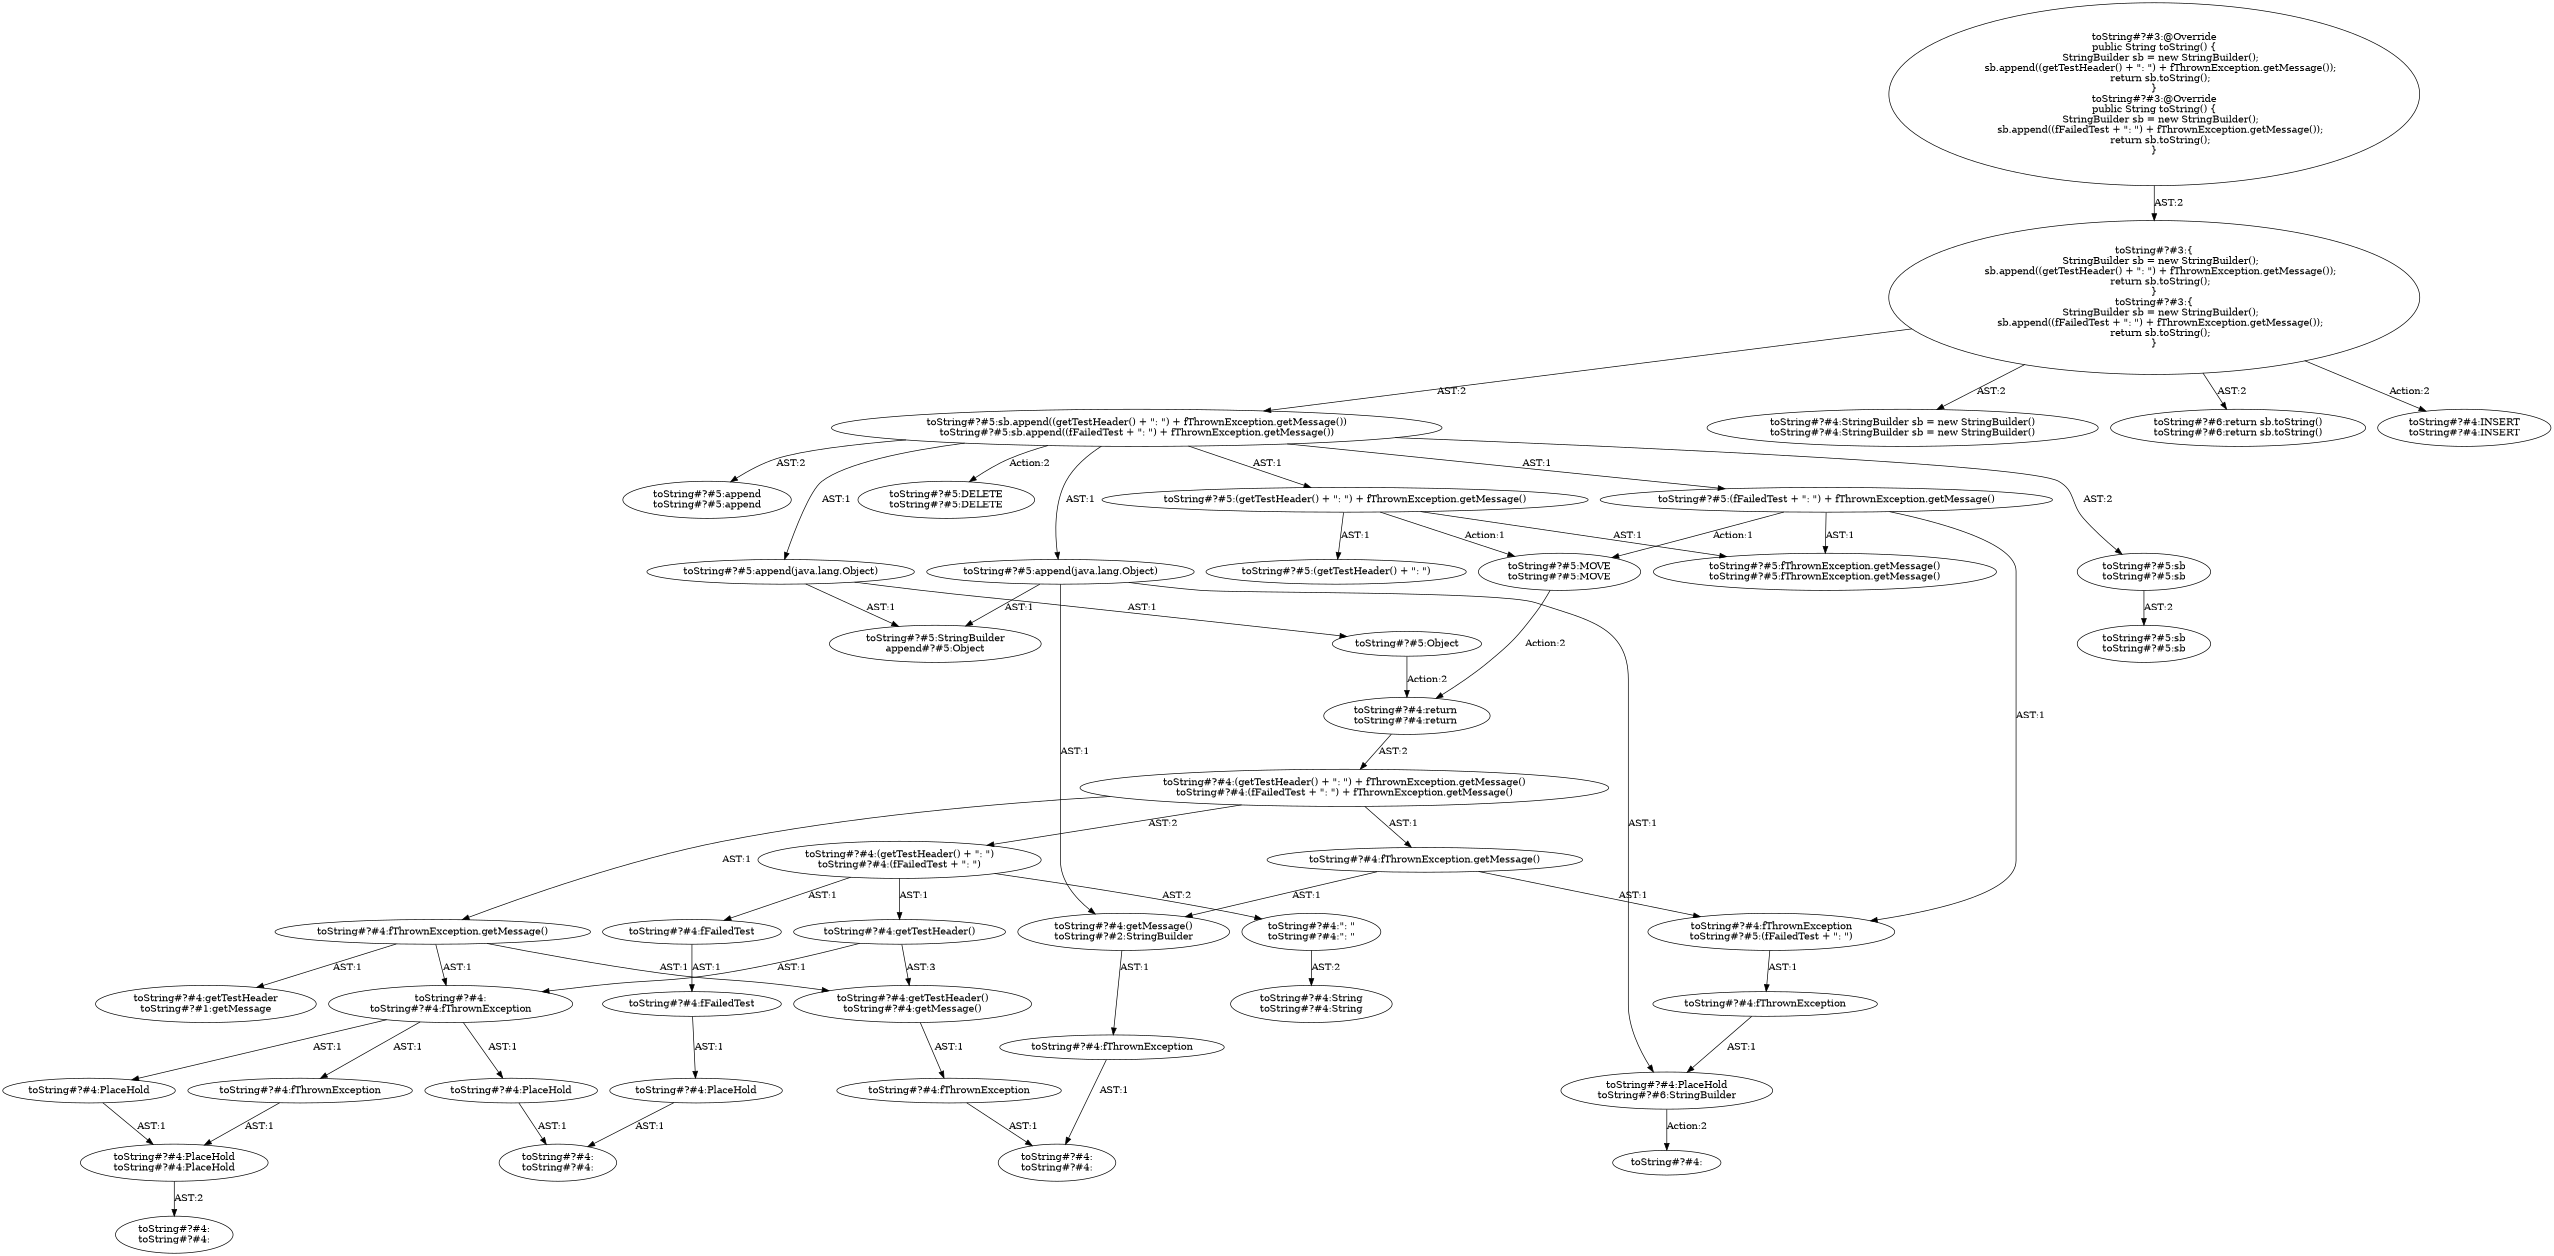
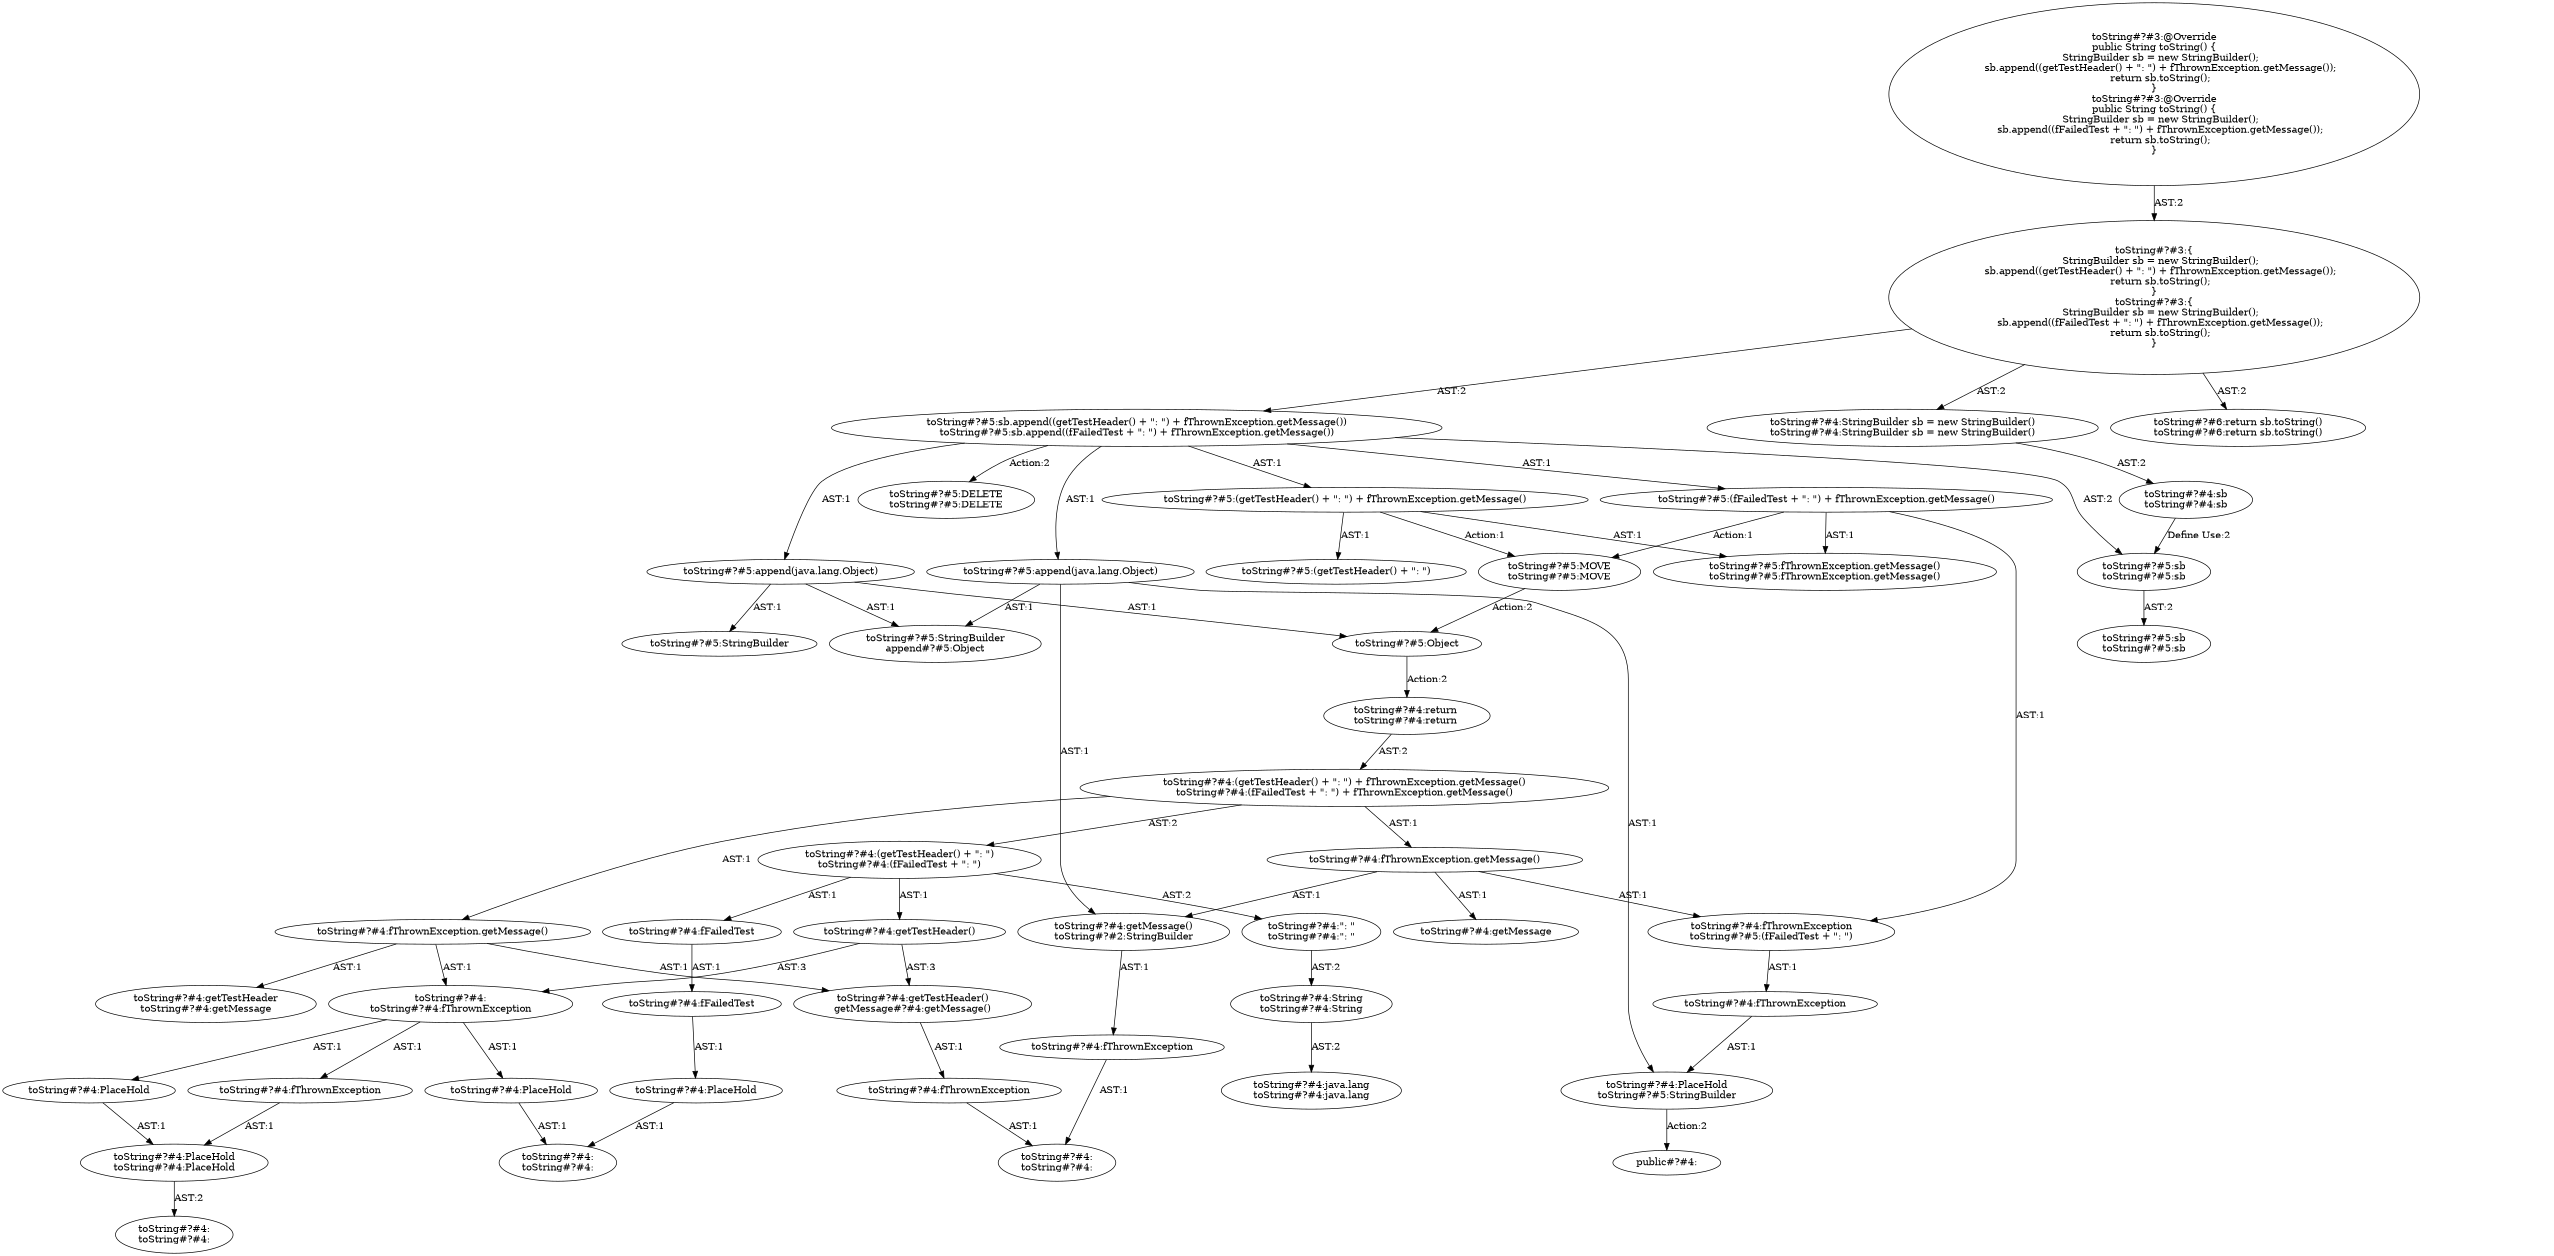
node "toString#?#4:INSERT toString#?#4:INSERT": removed
node "toString#?#5:append toString#?#5:append": removed
node "toString#?#4:sb toString#?#4:sb": added
node "toString#?#5:StringBuilder": added
edge "toString#?#5:MOVE toString#?#5:MOVE" -> "toString#?#4:return toString#?#4:return": now "toString#?#5:MOVE toString#?#5:MOVE" -> "toString#?#5:Object"
node "toString#?#4:getMessage": added
edge "toString#?#4:getTestHeader()" -> "toString#?#4: toString#?#4:fThrownException": label "AST:1" -> "AST:3"
node "toString#?#4:getTestHeader toString#?#1:getMessage": label "toString#?#4:getTestHeader toString#?#1:getMessage" -> "toString#?#4:getTestHeader toString#?#4:getMessage"
node "toString#?#4:getTestHeader() toString#?#4:getMessage()": label "toString#?#4:getTestHeader() toString#?#4:getMessage()" -> "toString#?#4:getTestHeader() getMessage#?#4:getMessage()"
node "toString#?#4:java.lang toString#?#4:java.lang": added
node "toString#?#4:PlaceHold toString#?#6:StringBuilder": label "toString#?#4:PlaceHold toString#?#6:StringBuilder" -> "toString#?#4:PlaceHold toString#?#5:StringBuilder"
node "toString#?#4:": label "toString#?#4:" -> "public#?#4:"
